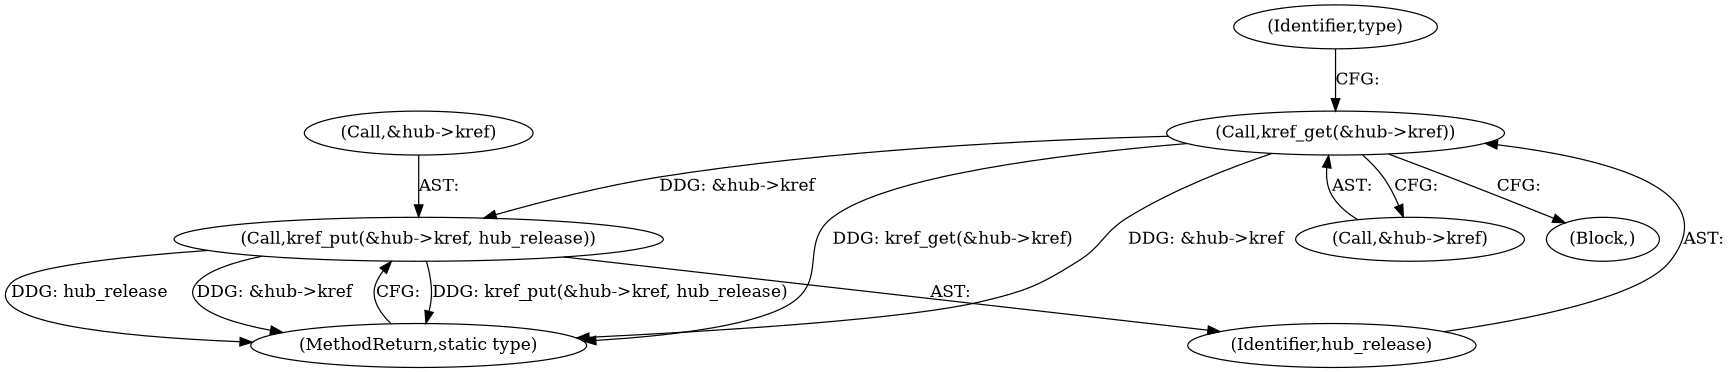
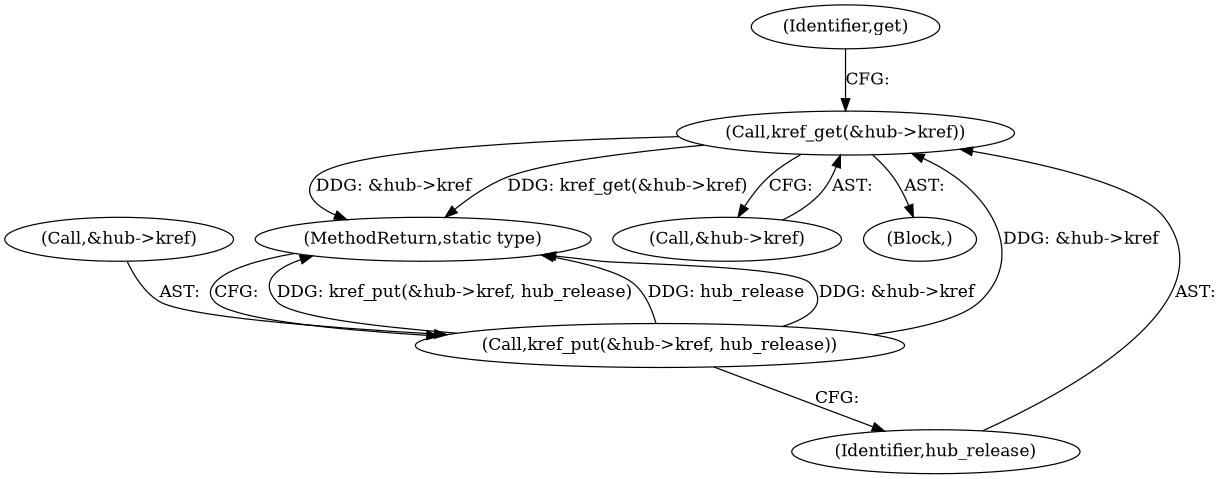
node "(Identifier,type)": label "(Identifier,type)" -> "(Identifier,get)"
edge "(Call,kref_get(&hub->kref))" -> "(Call,kref_put(&hub->kref, hub_release))": reversed
edge "(Call,kref_get(&hub->kref))" -> "(Block,)": label "CFG: " -> "AST: "
edge "(Call,kref_put(&hub->kref, hub_release))" -> "(Identifier,hub_release)": label "AST: " -> "CFG: "
